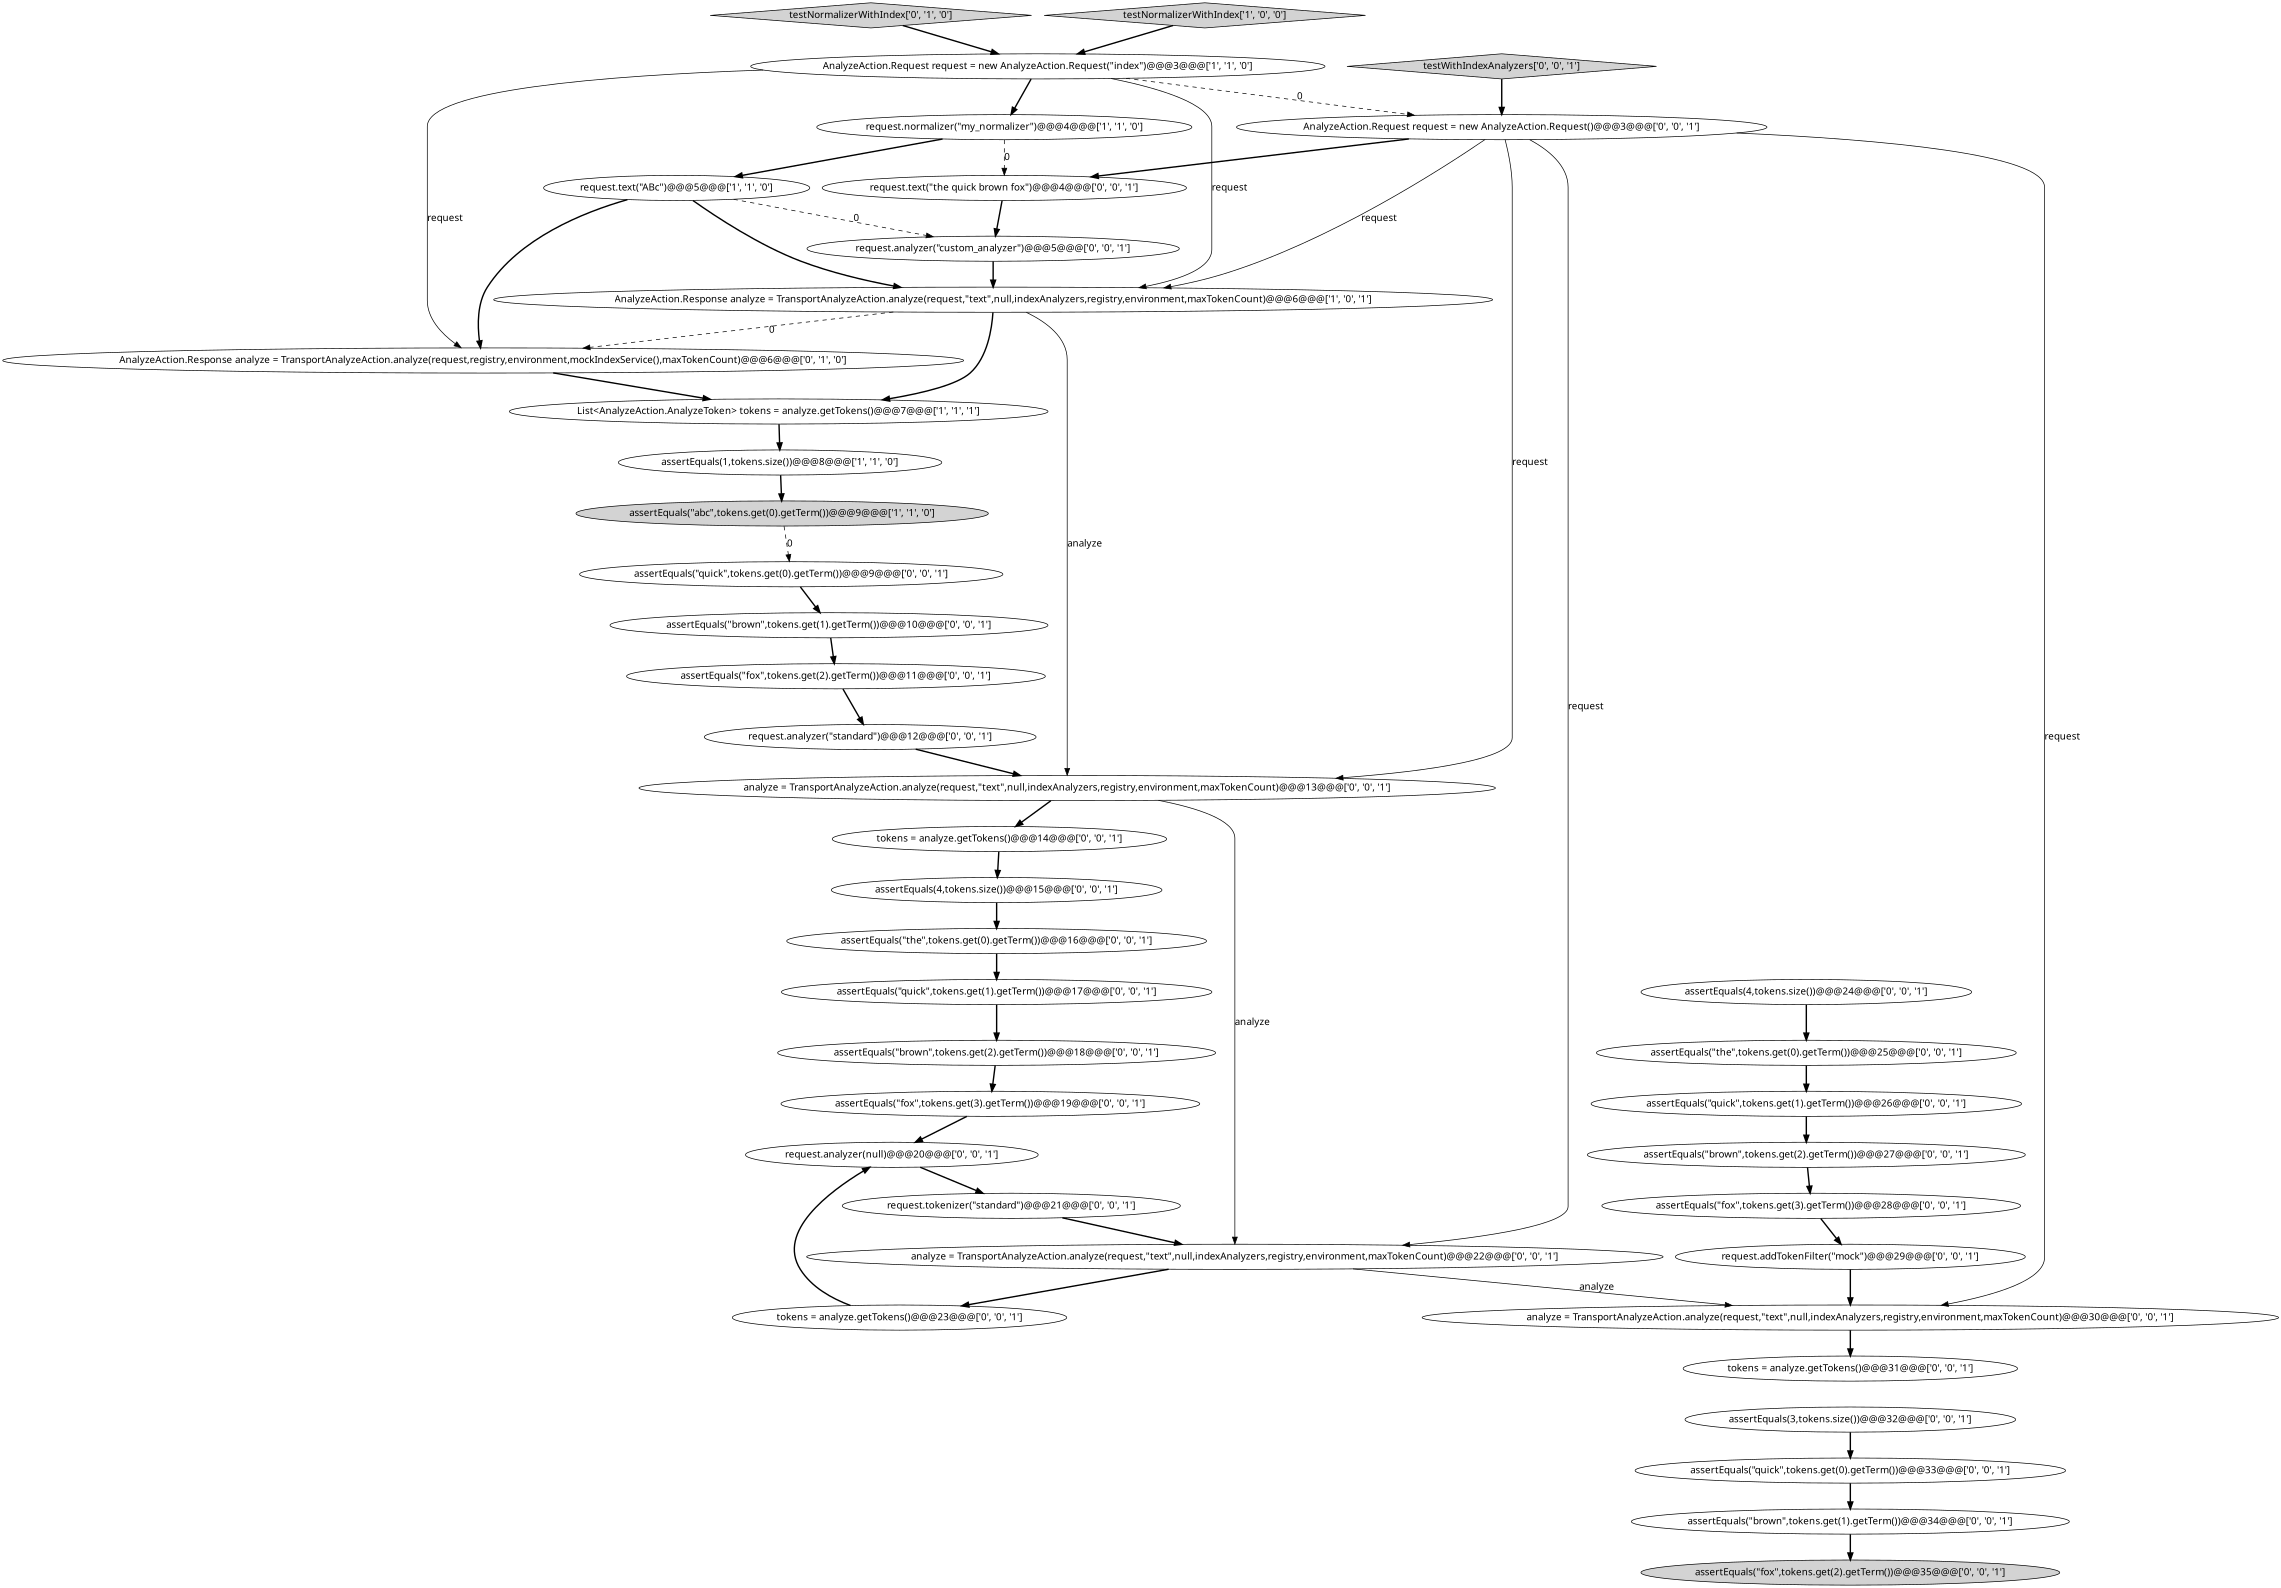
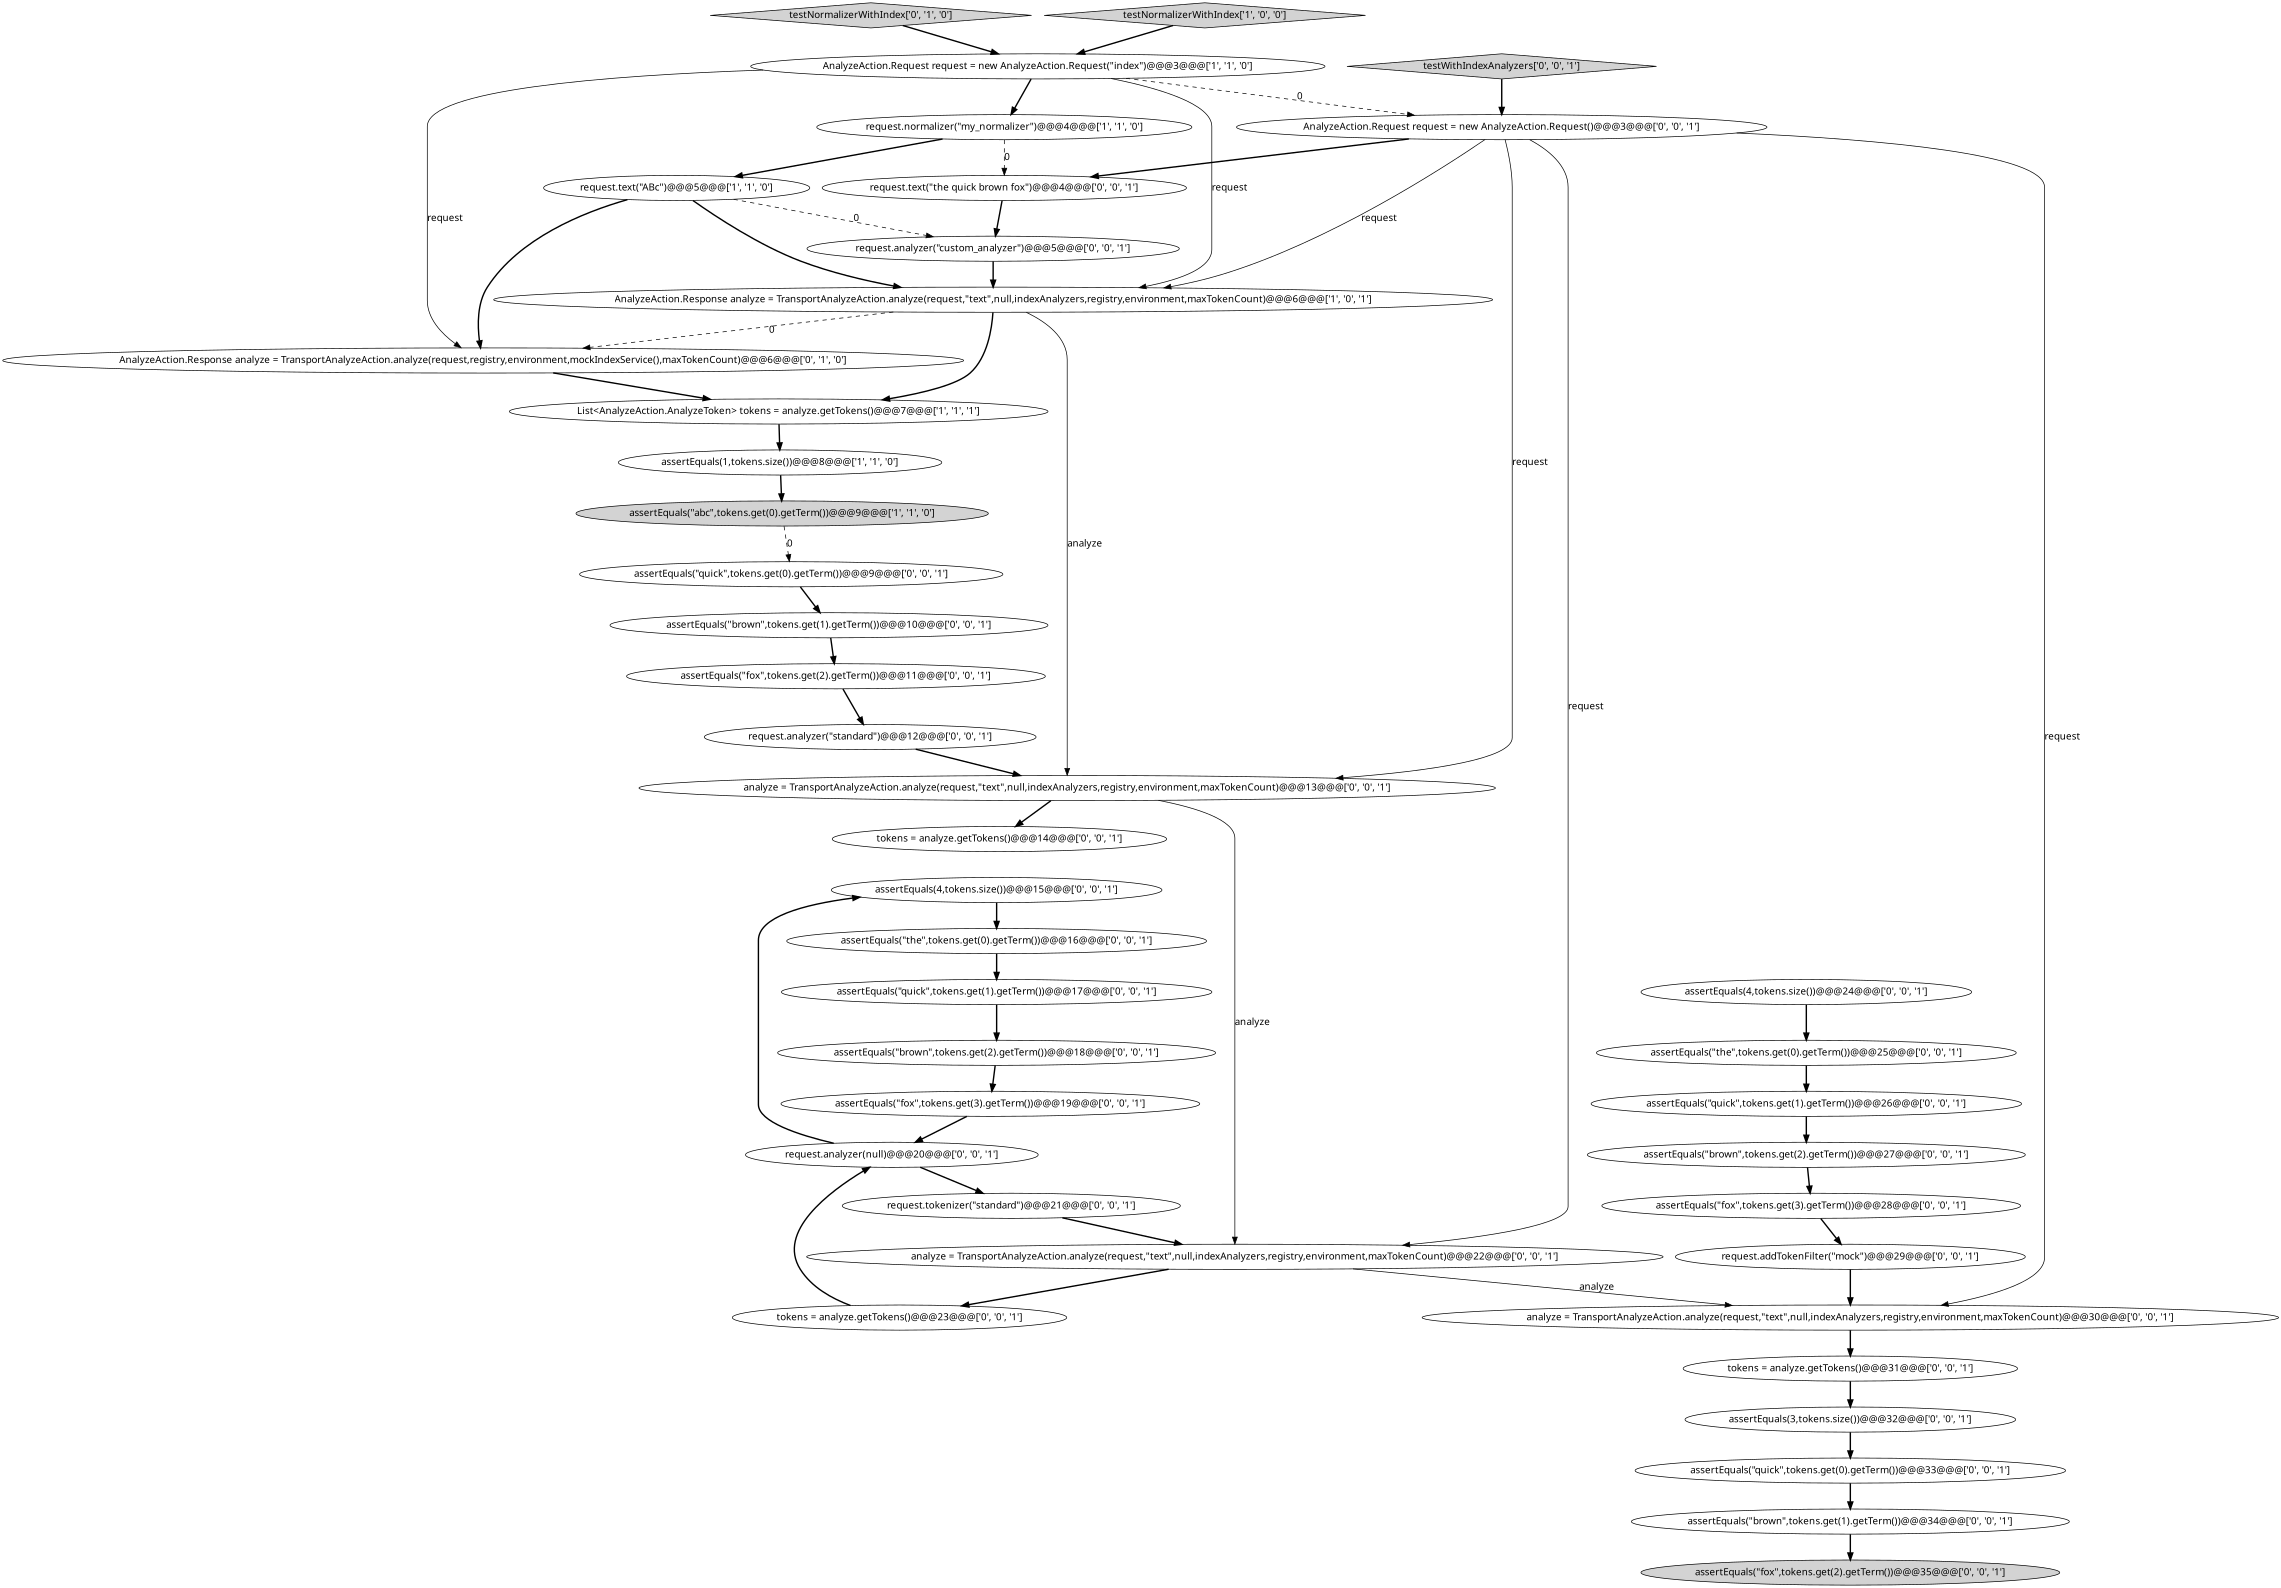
edge "tokens = analyze.getTokens()@@@14@@@['0', '0', '1']" -> "assertEquals(4,tokens.size())@@@15@@@['0', '0', '1']": now "request.analyzer(null)@@@20@@@['0', '0', '1']" -> "assertEquals(4,tokens.size())@@@15@@@['0', '0', '1']"
edge "tokens = analyze.getTokens()@@@31@@@['0', '0', '1']" -> "assertEquals(3,tokens.size())@@@32@@@['0', '0', '1']": added
